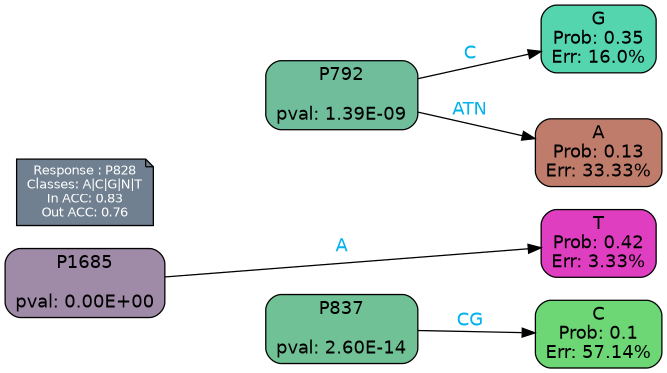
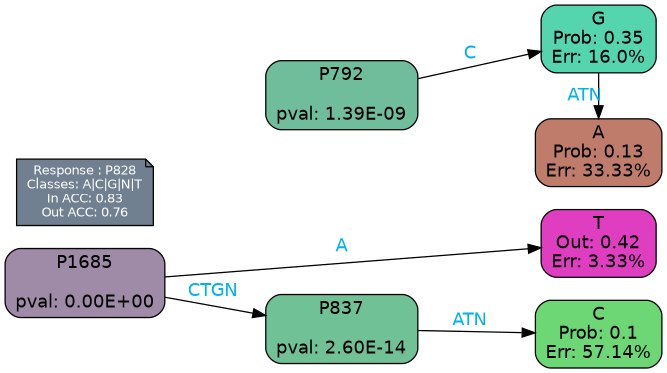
edge "P792 pval: 1.39E-09" -> "A Prob: 0.13 Err: 33.33%": now "G Prob: 0.35 Err: 16.0%" -> "A Prob: 0.13 Err: 33.33%"
node "T Prob: 0.42 Err: 3.33%": label "T Prob: 0.42 Err: 3.33%" -> "T Out: 0.42 Err: 3.33%"
edge "P1685 pval: 0.00E+00" -> "P837 pval: 2.60E-14": added, label "CTGN"
edge "P837 pval: 2.60E-14" -> "C Prob: 0.1 Err: 57.14%": label "CG" -> "ATN"
